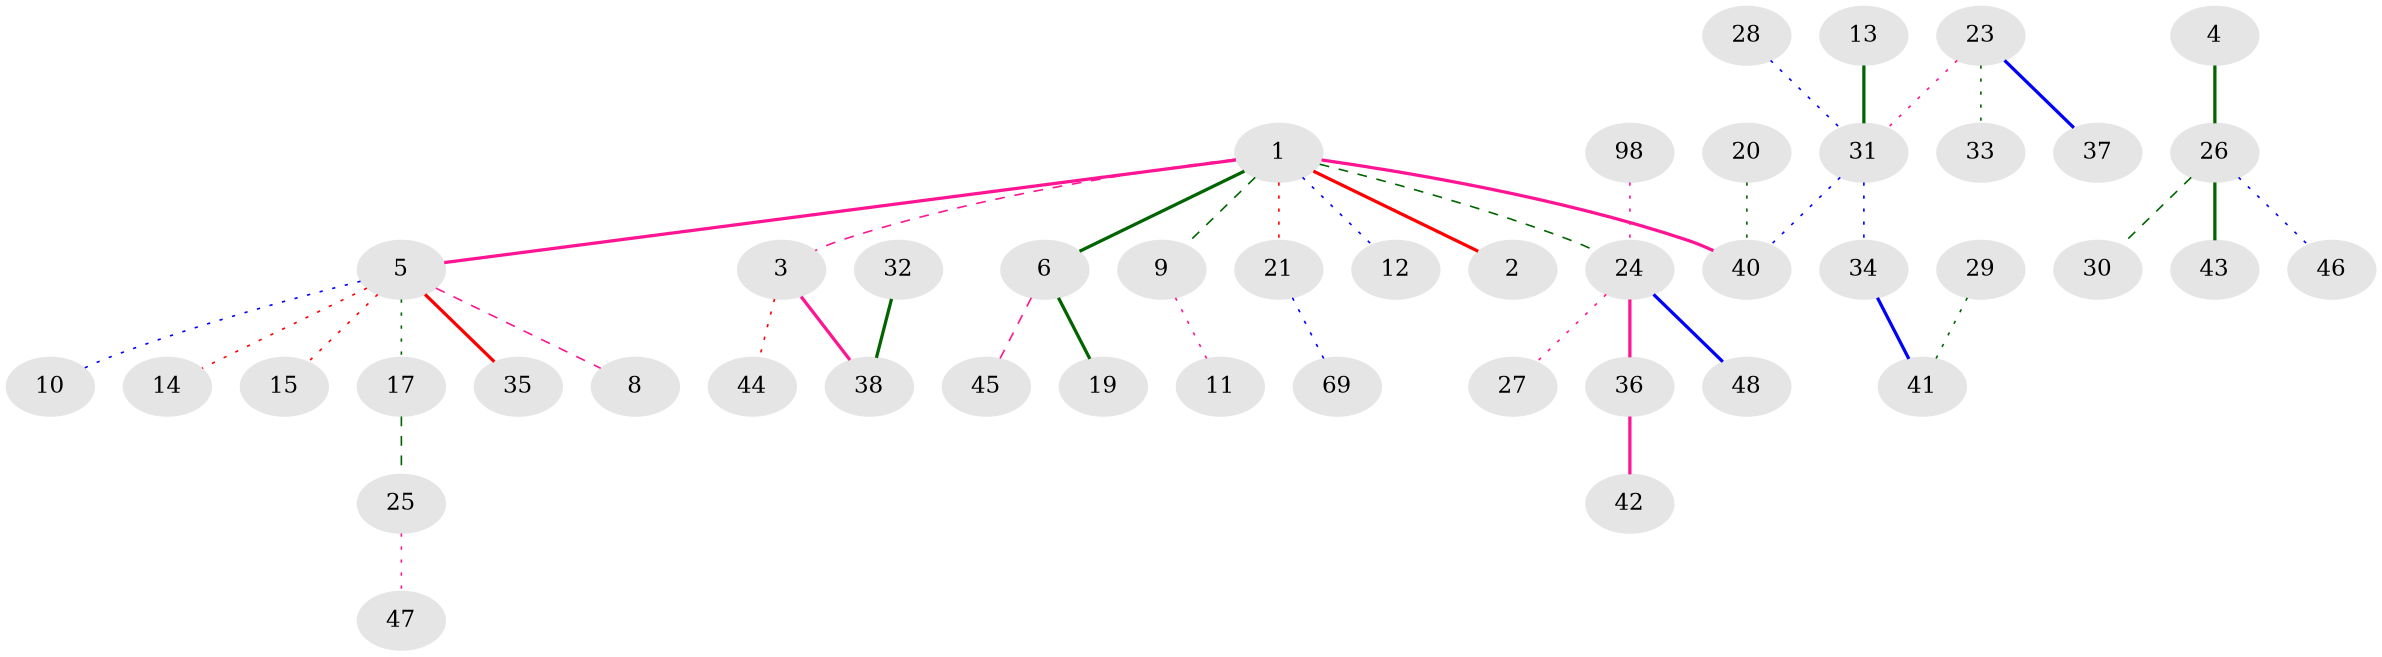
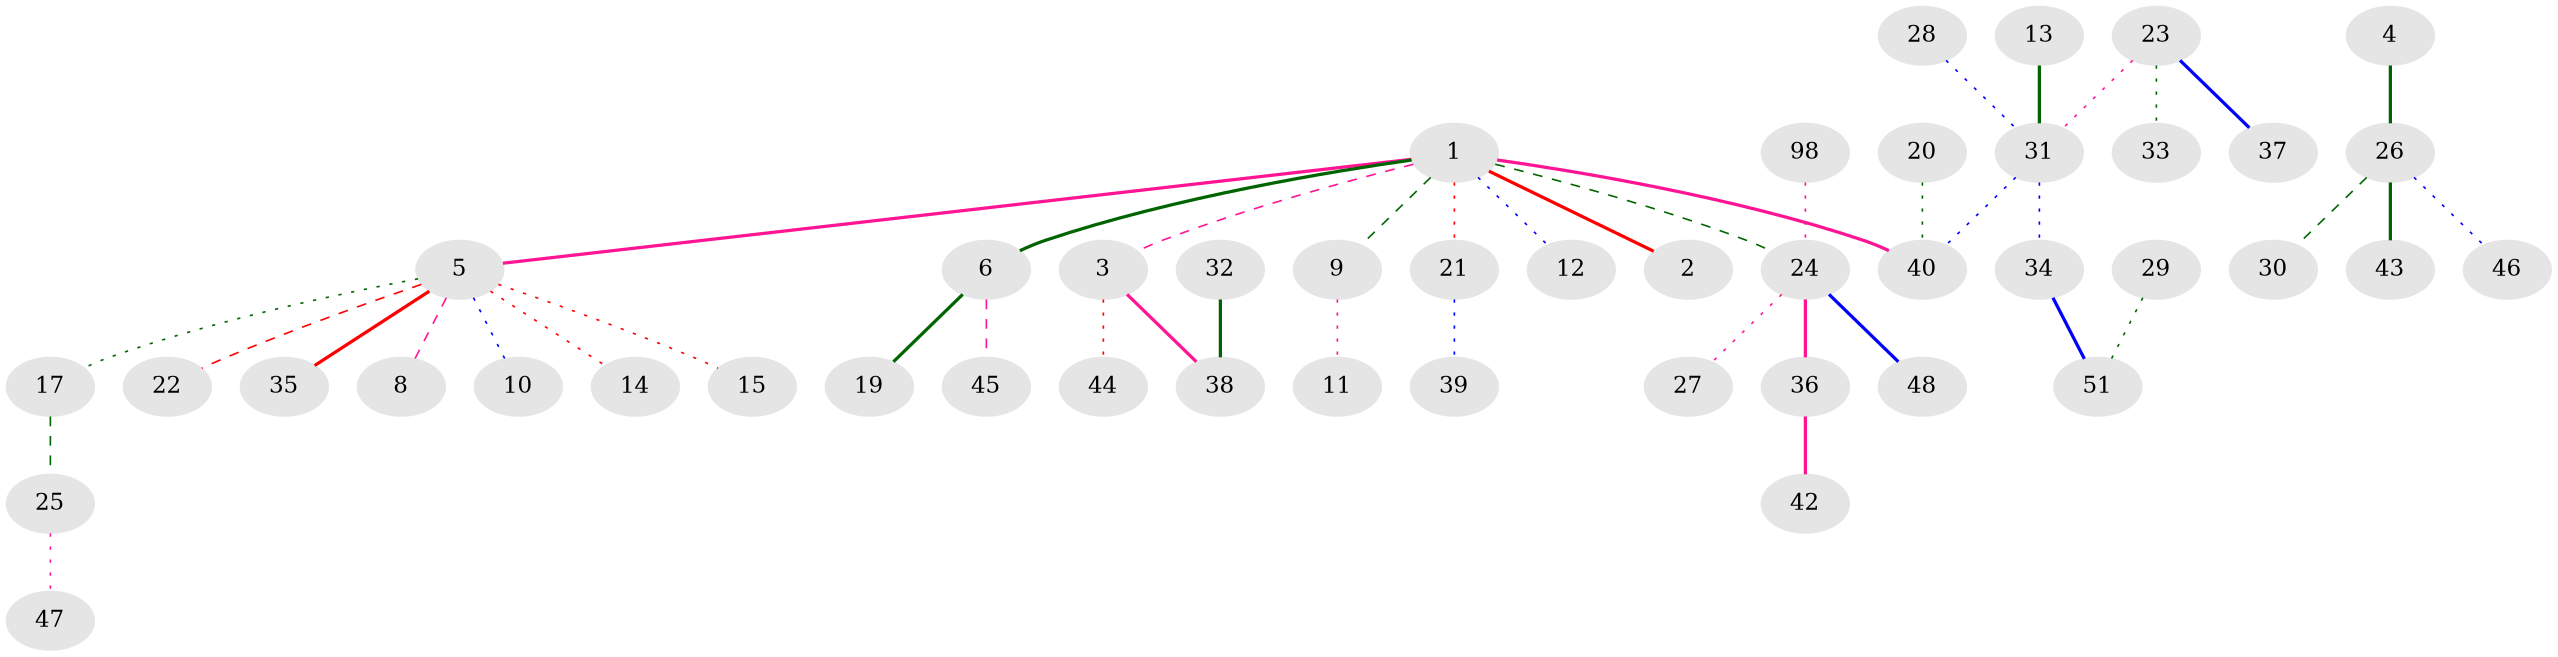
node "22": added
node "69": label "69" -> "39"
node "41": label "41" -> "51"
